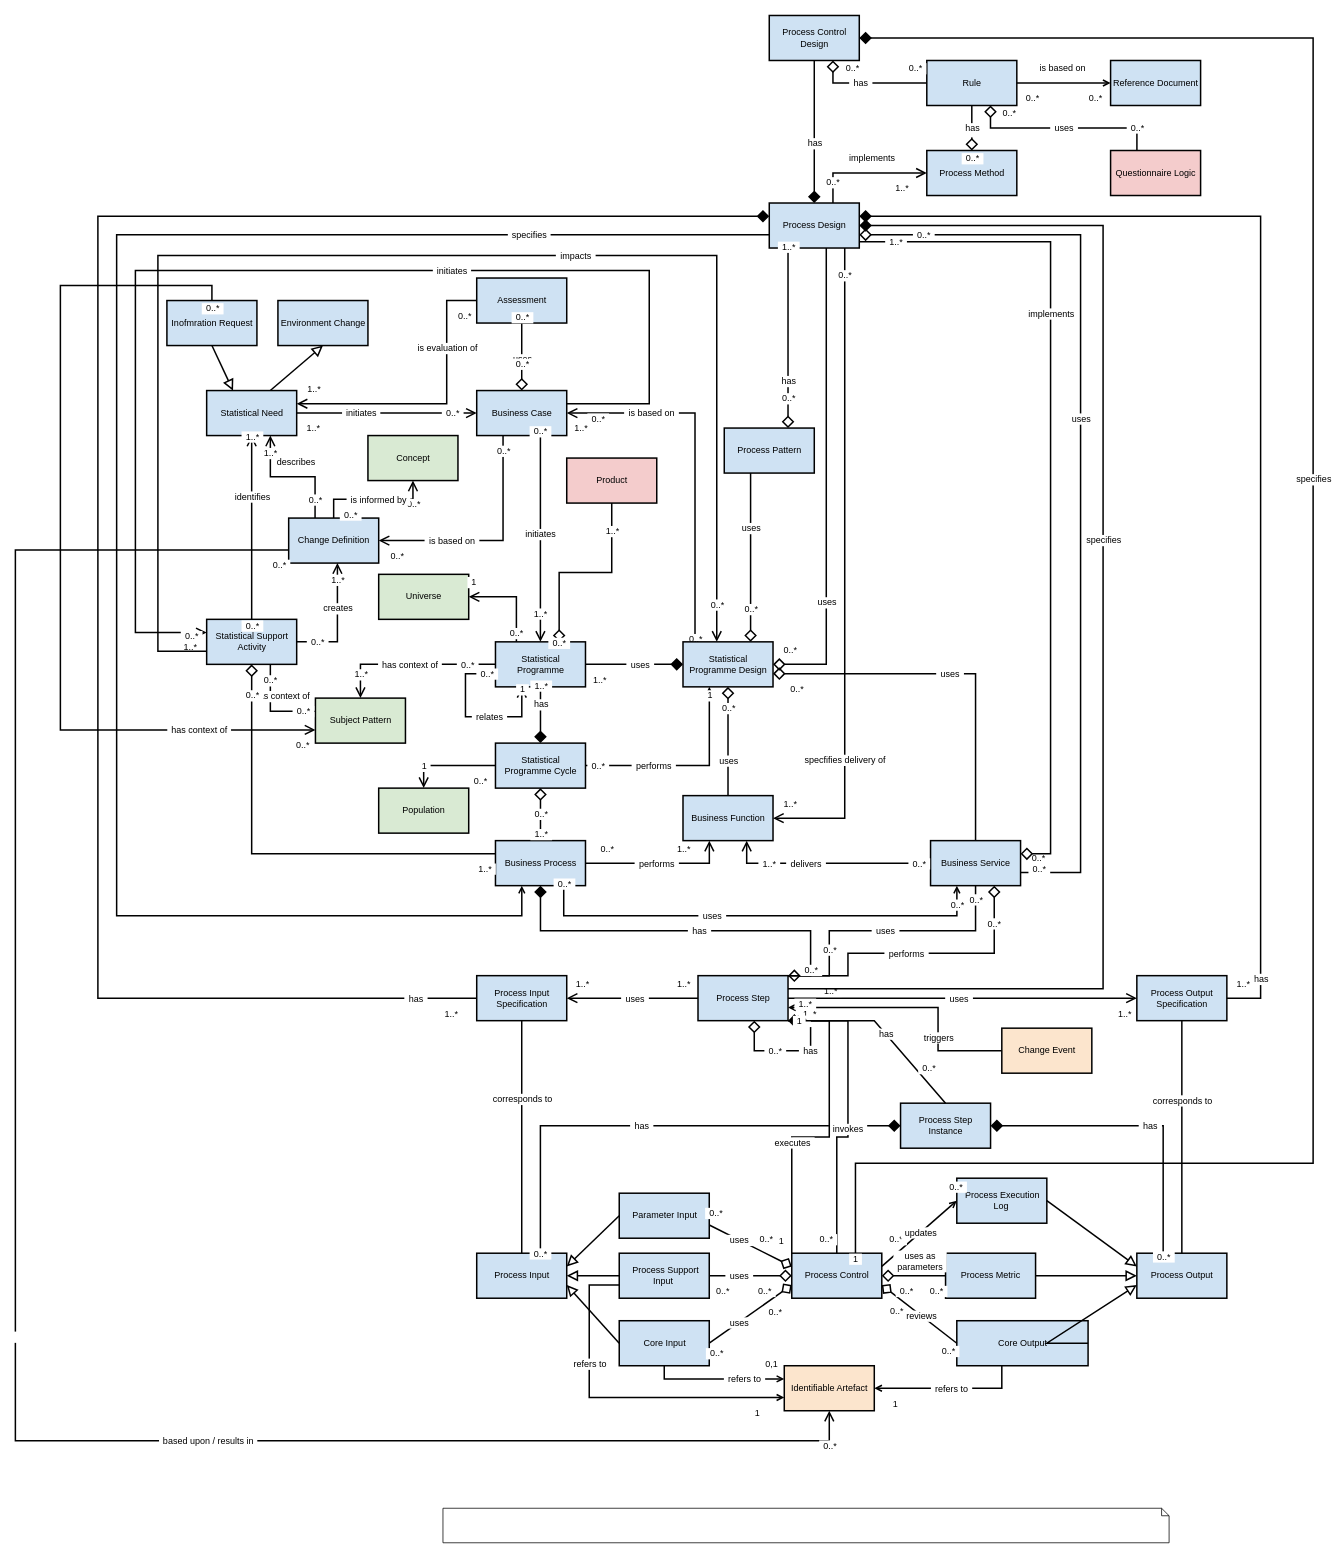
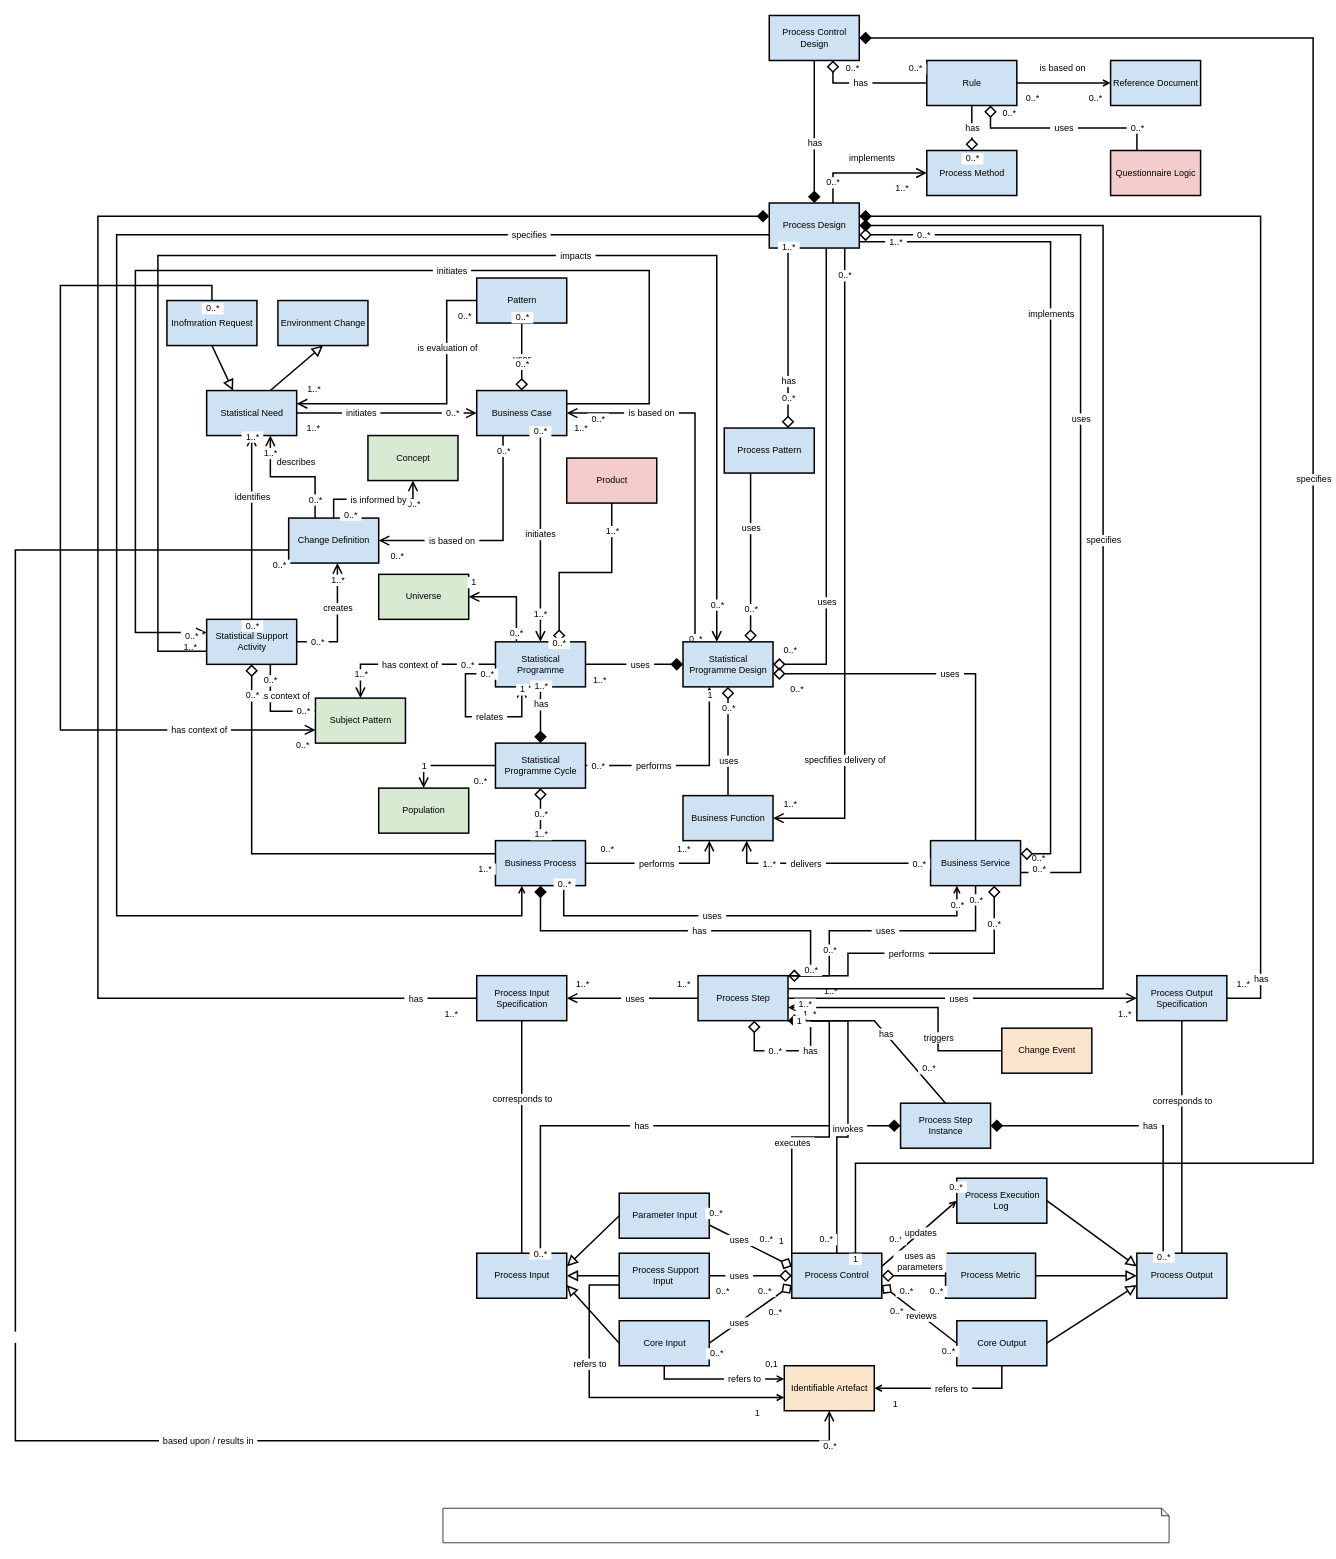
node "Assessment": label "Assessment" -> "Pattern"
node "Core Output": size 131x45 -> 90x45
